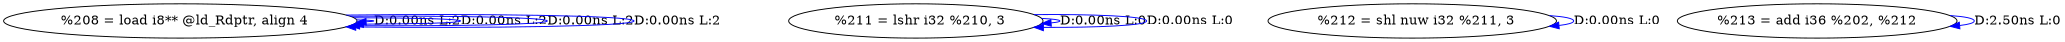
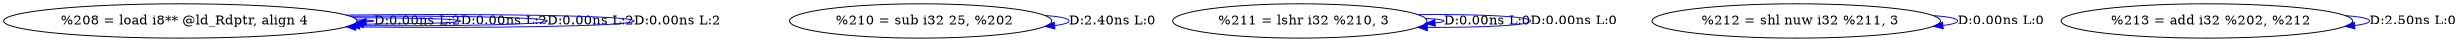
node "%210 = sub i32 25, %202": added
node "%213 = add i36 %202, %212": label "%213 = add i36 %202, %212" -> "%213 = add i32 %202, %212"
